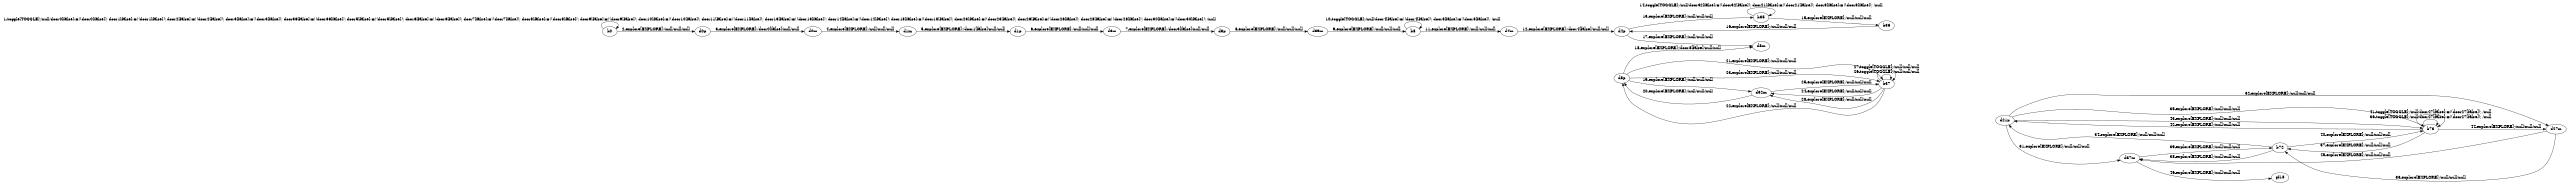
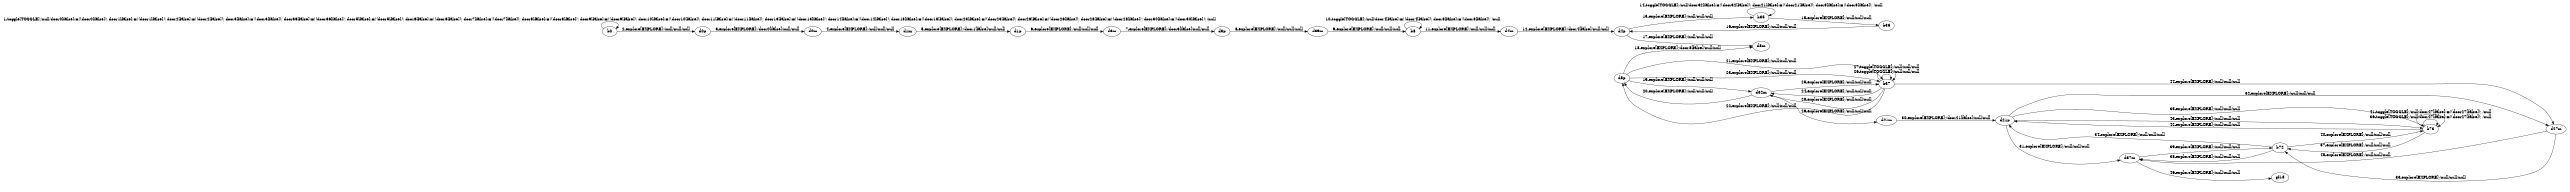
node "d21m": added
edge "b73" -> "d27m": now "b37" -> "d27m"
